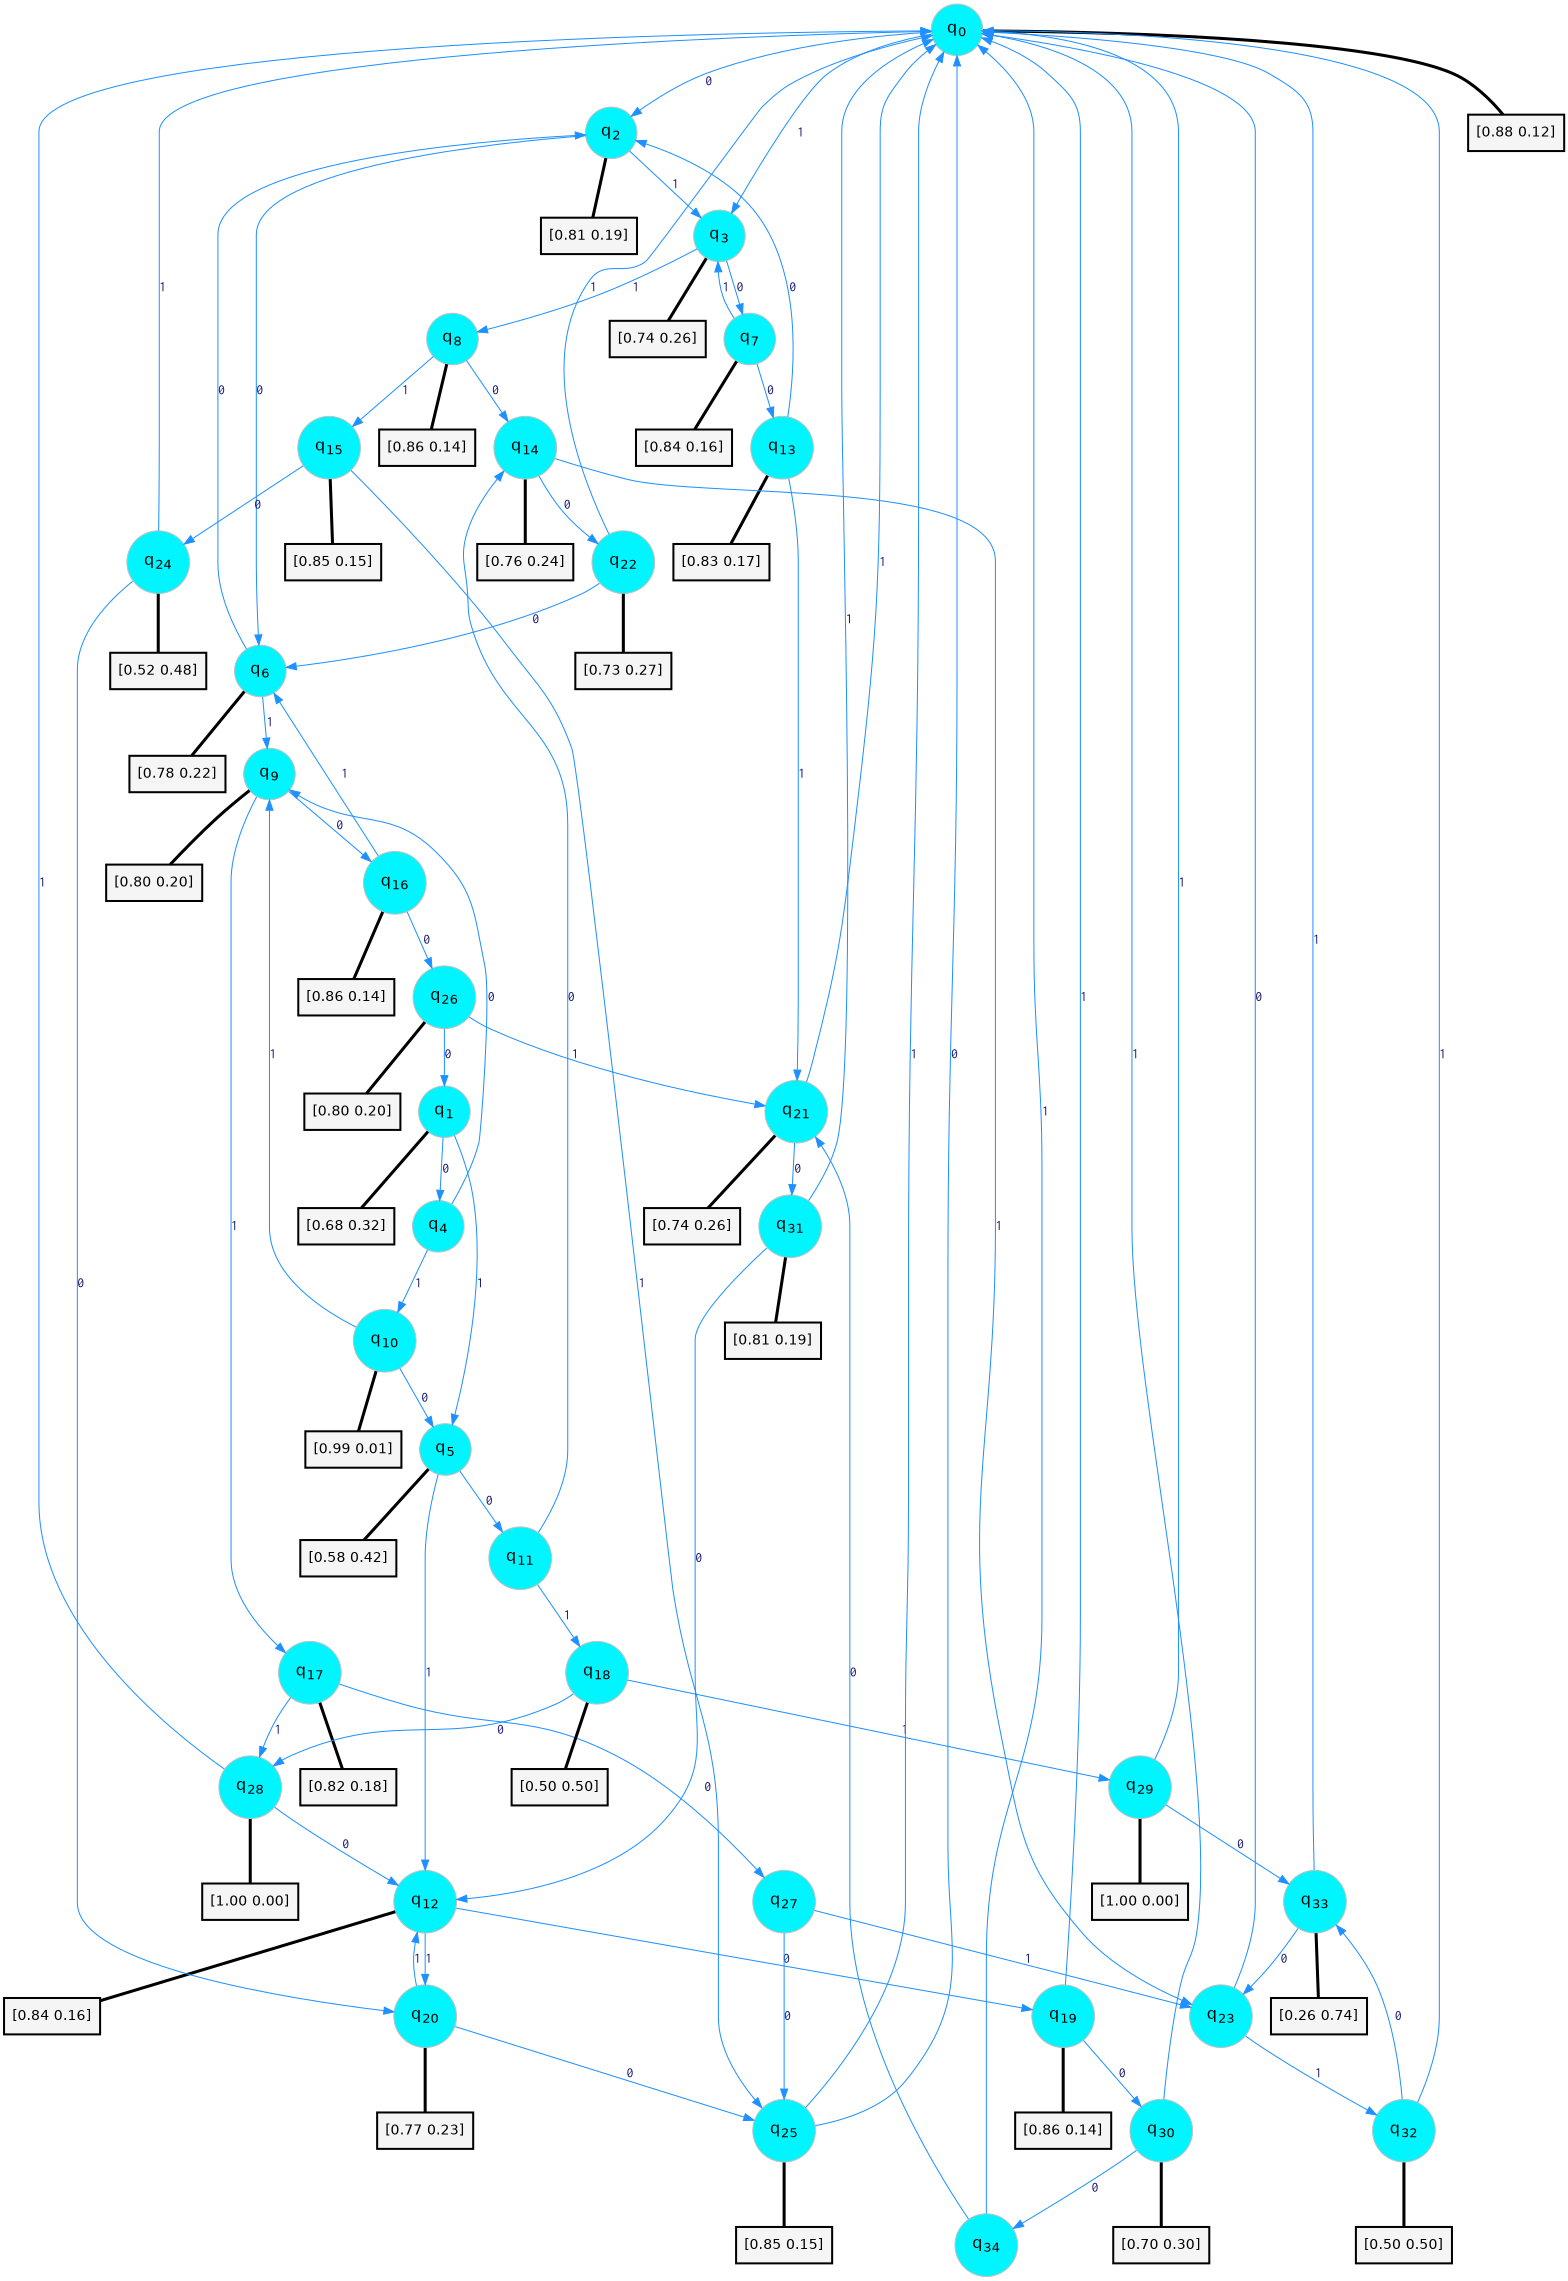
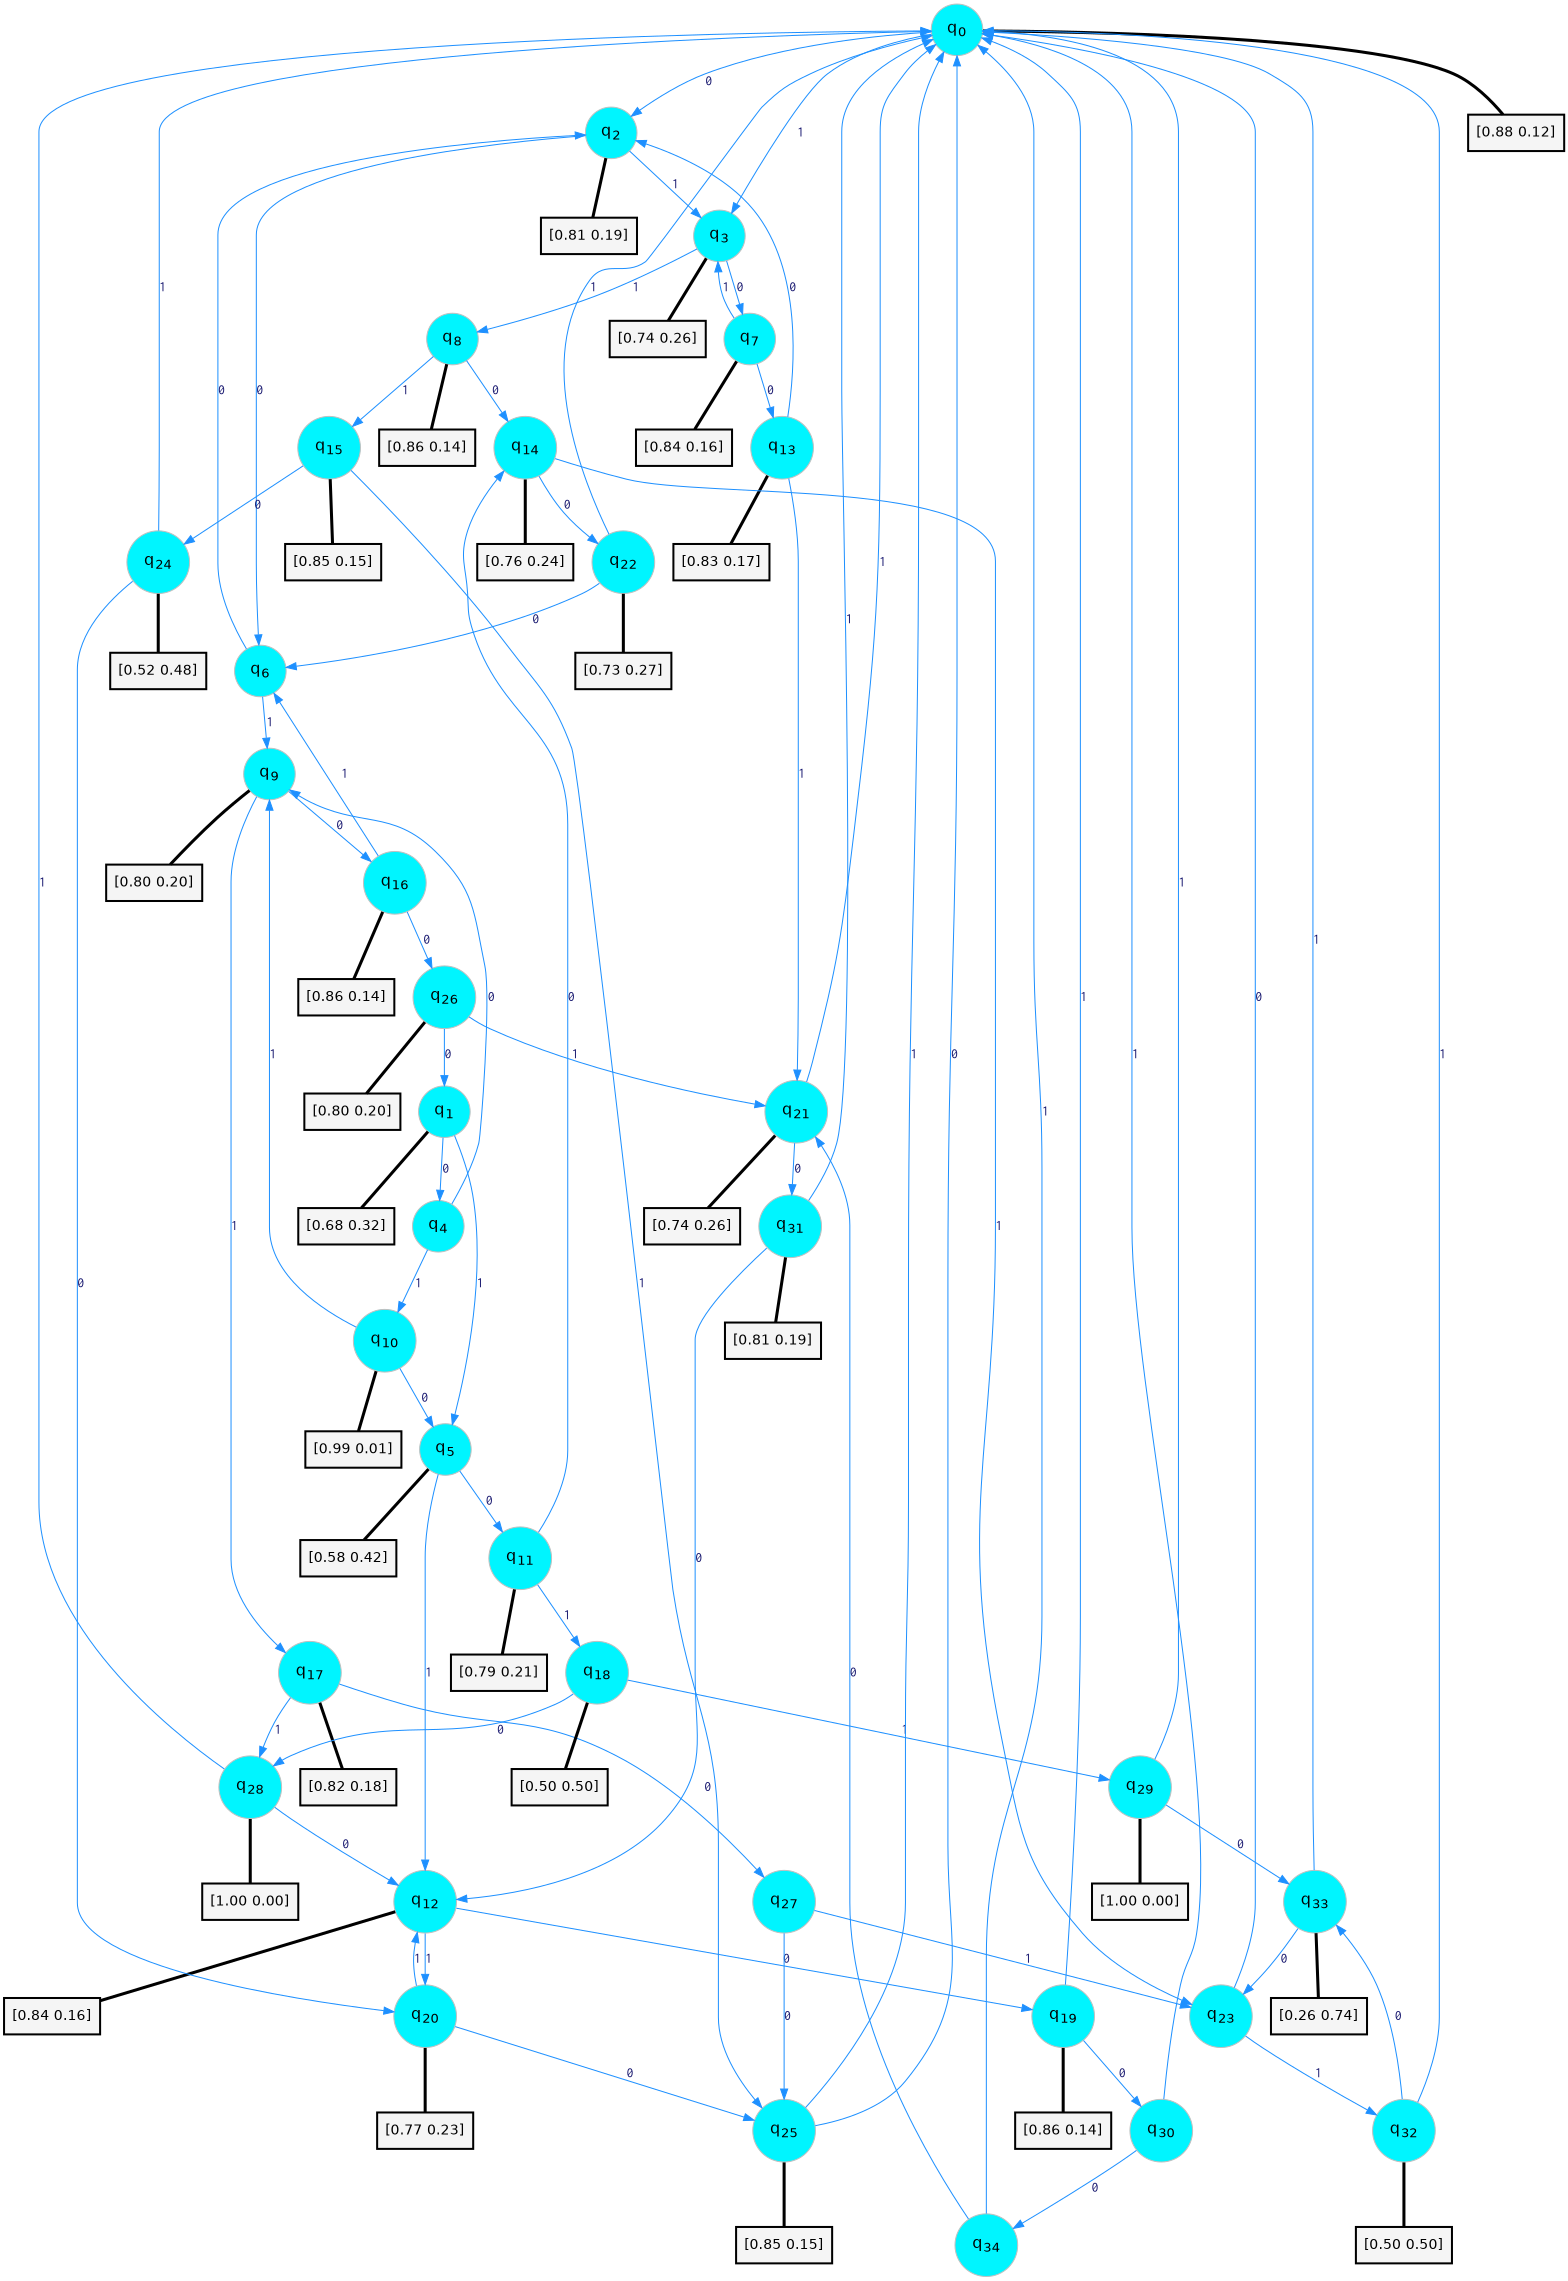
node "[0.78 0.22]": removed
node "[0.79 0.21]": added
node "[0.70 0.30]": removed
